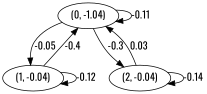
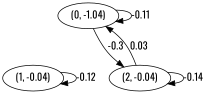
edge "(0, -1.04)" -> "(1, -0.04)": removed, label "-0.05"
edge "(1, -0.04)" -> "(0, -1.04)": removed, label "-0.4"
